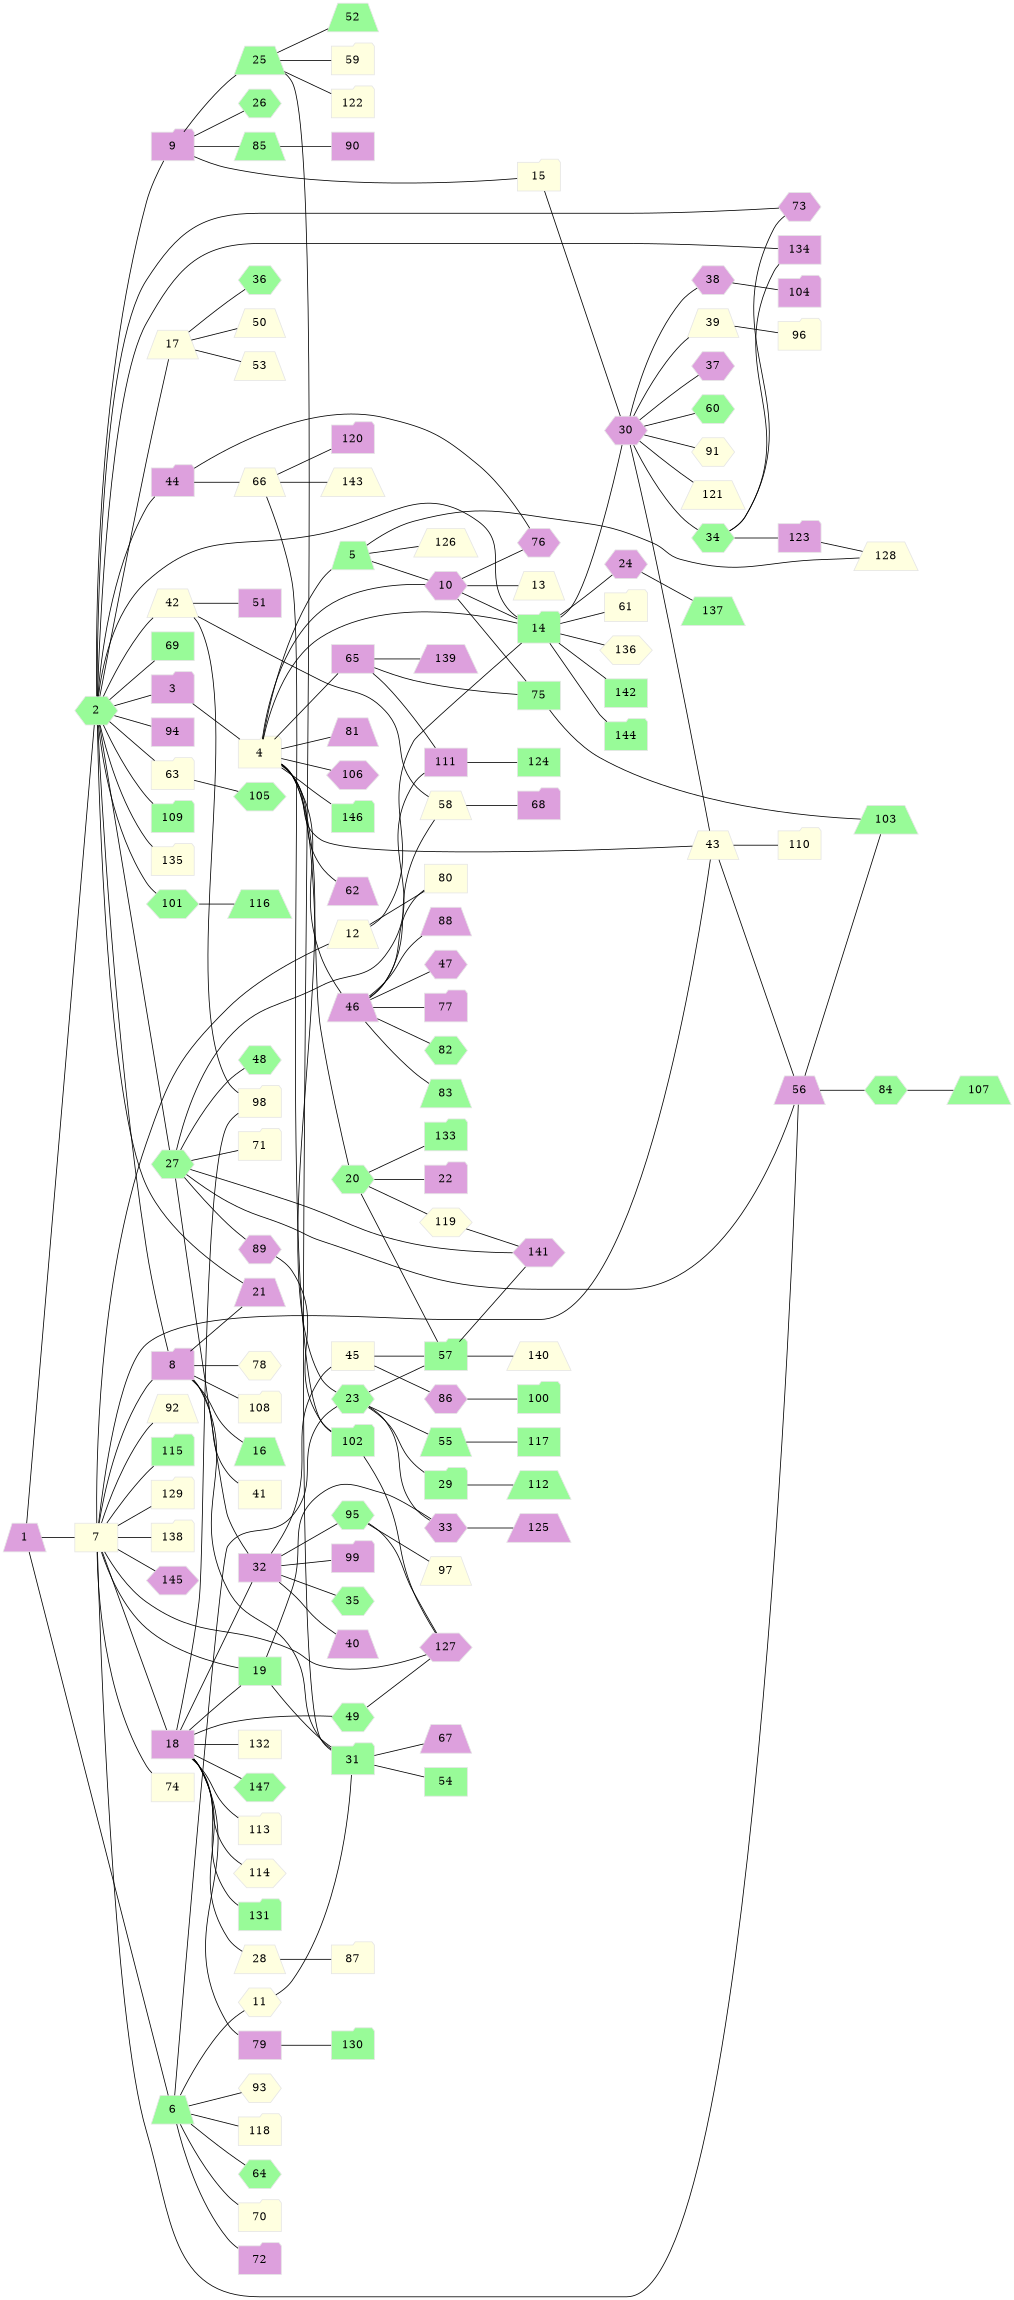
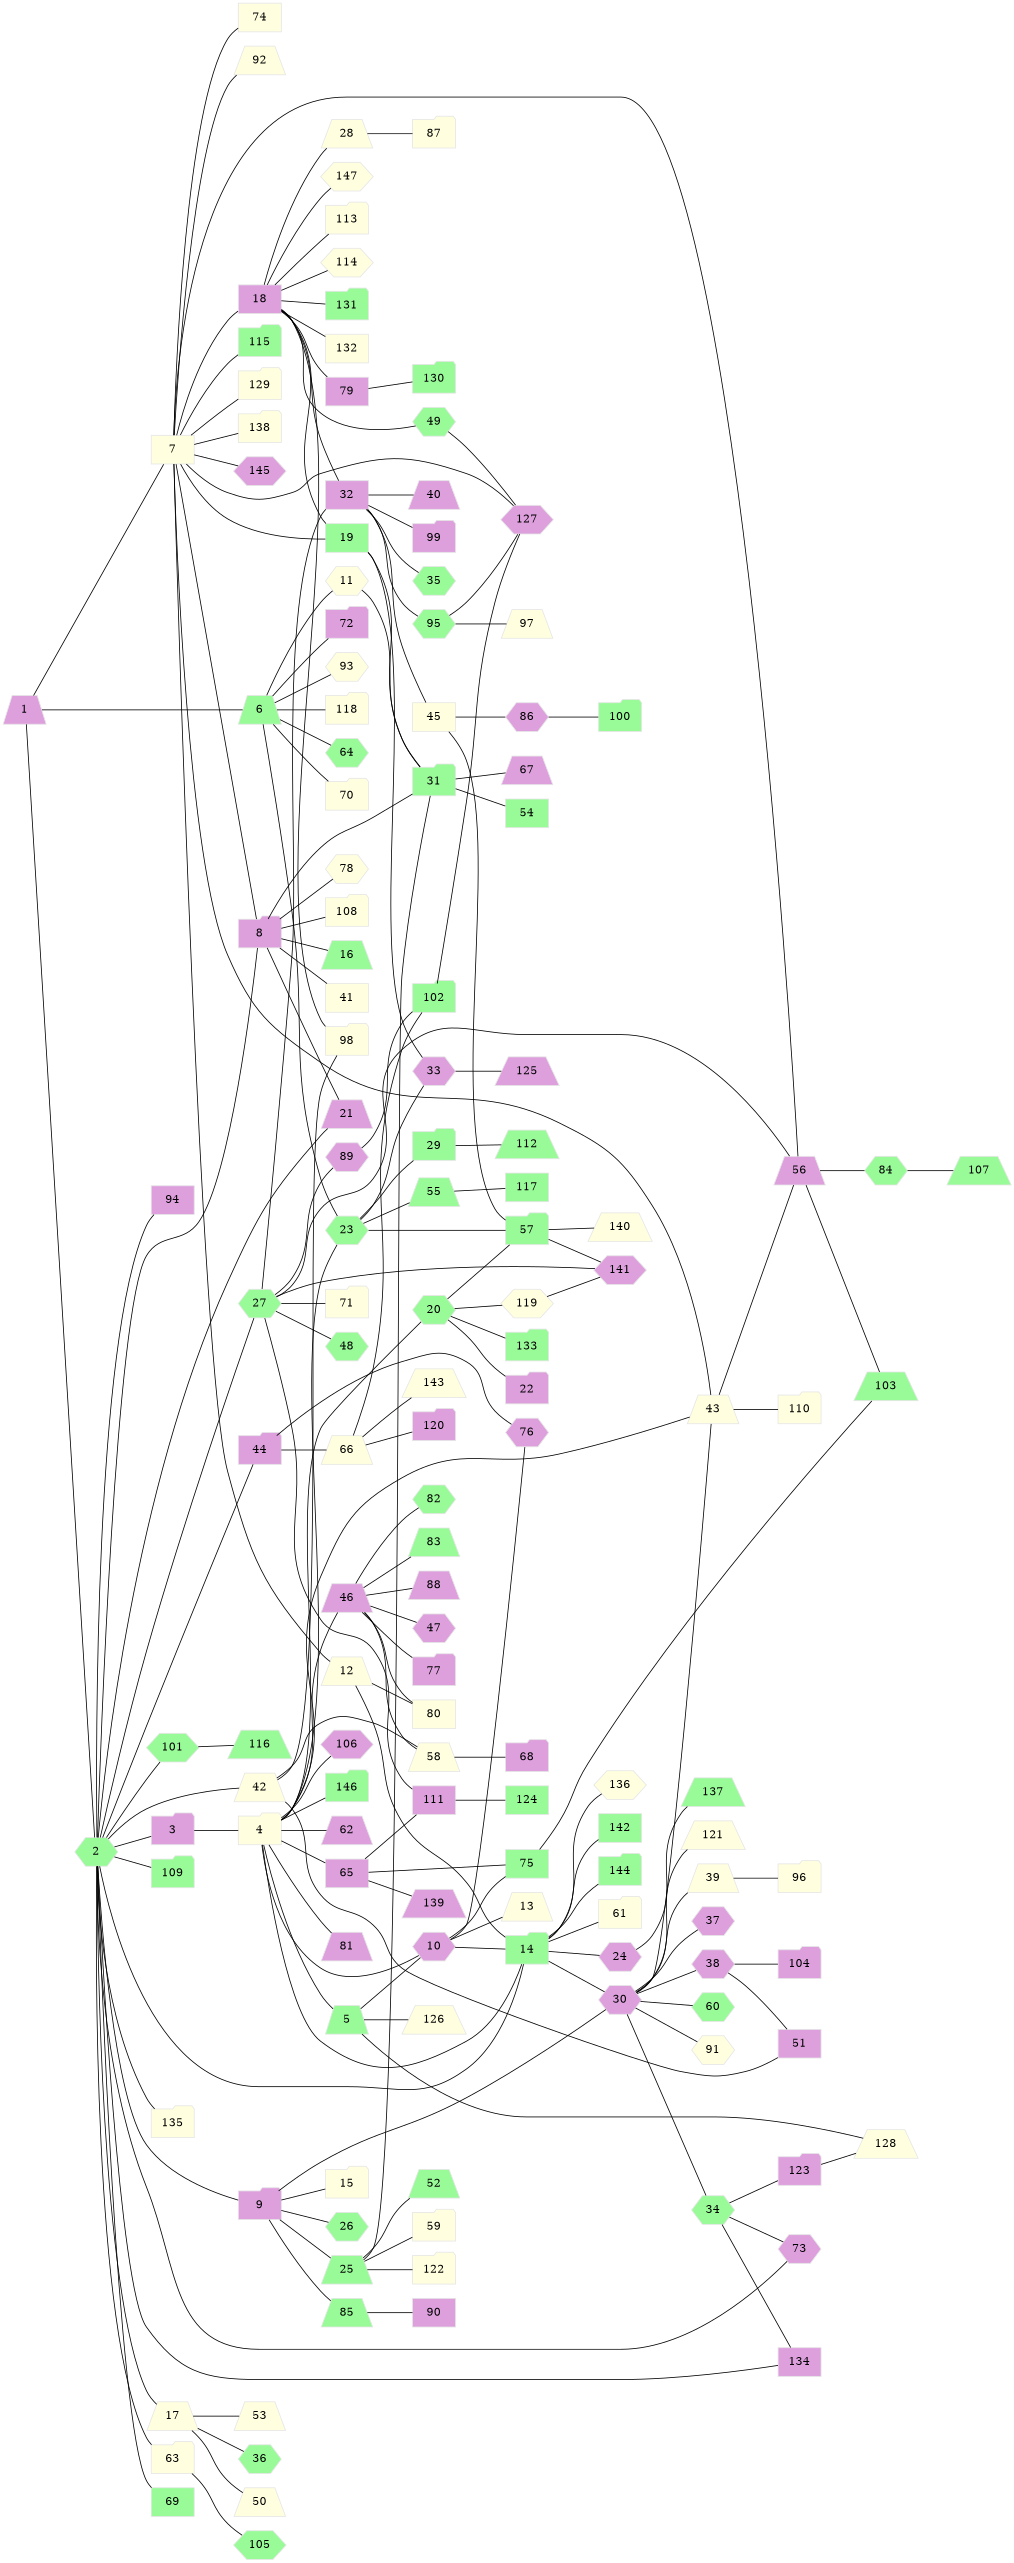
edge "15" -- "30": now "9" -- "30"
node "147": fillcolor palegreen -> lightyellow
edge "38" -- "51": added
